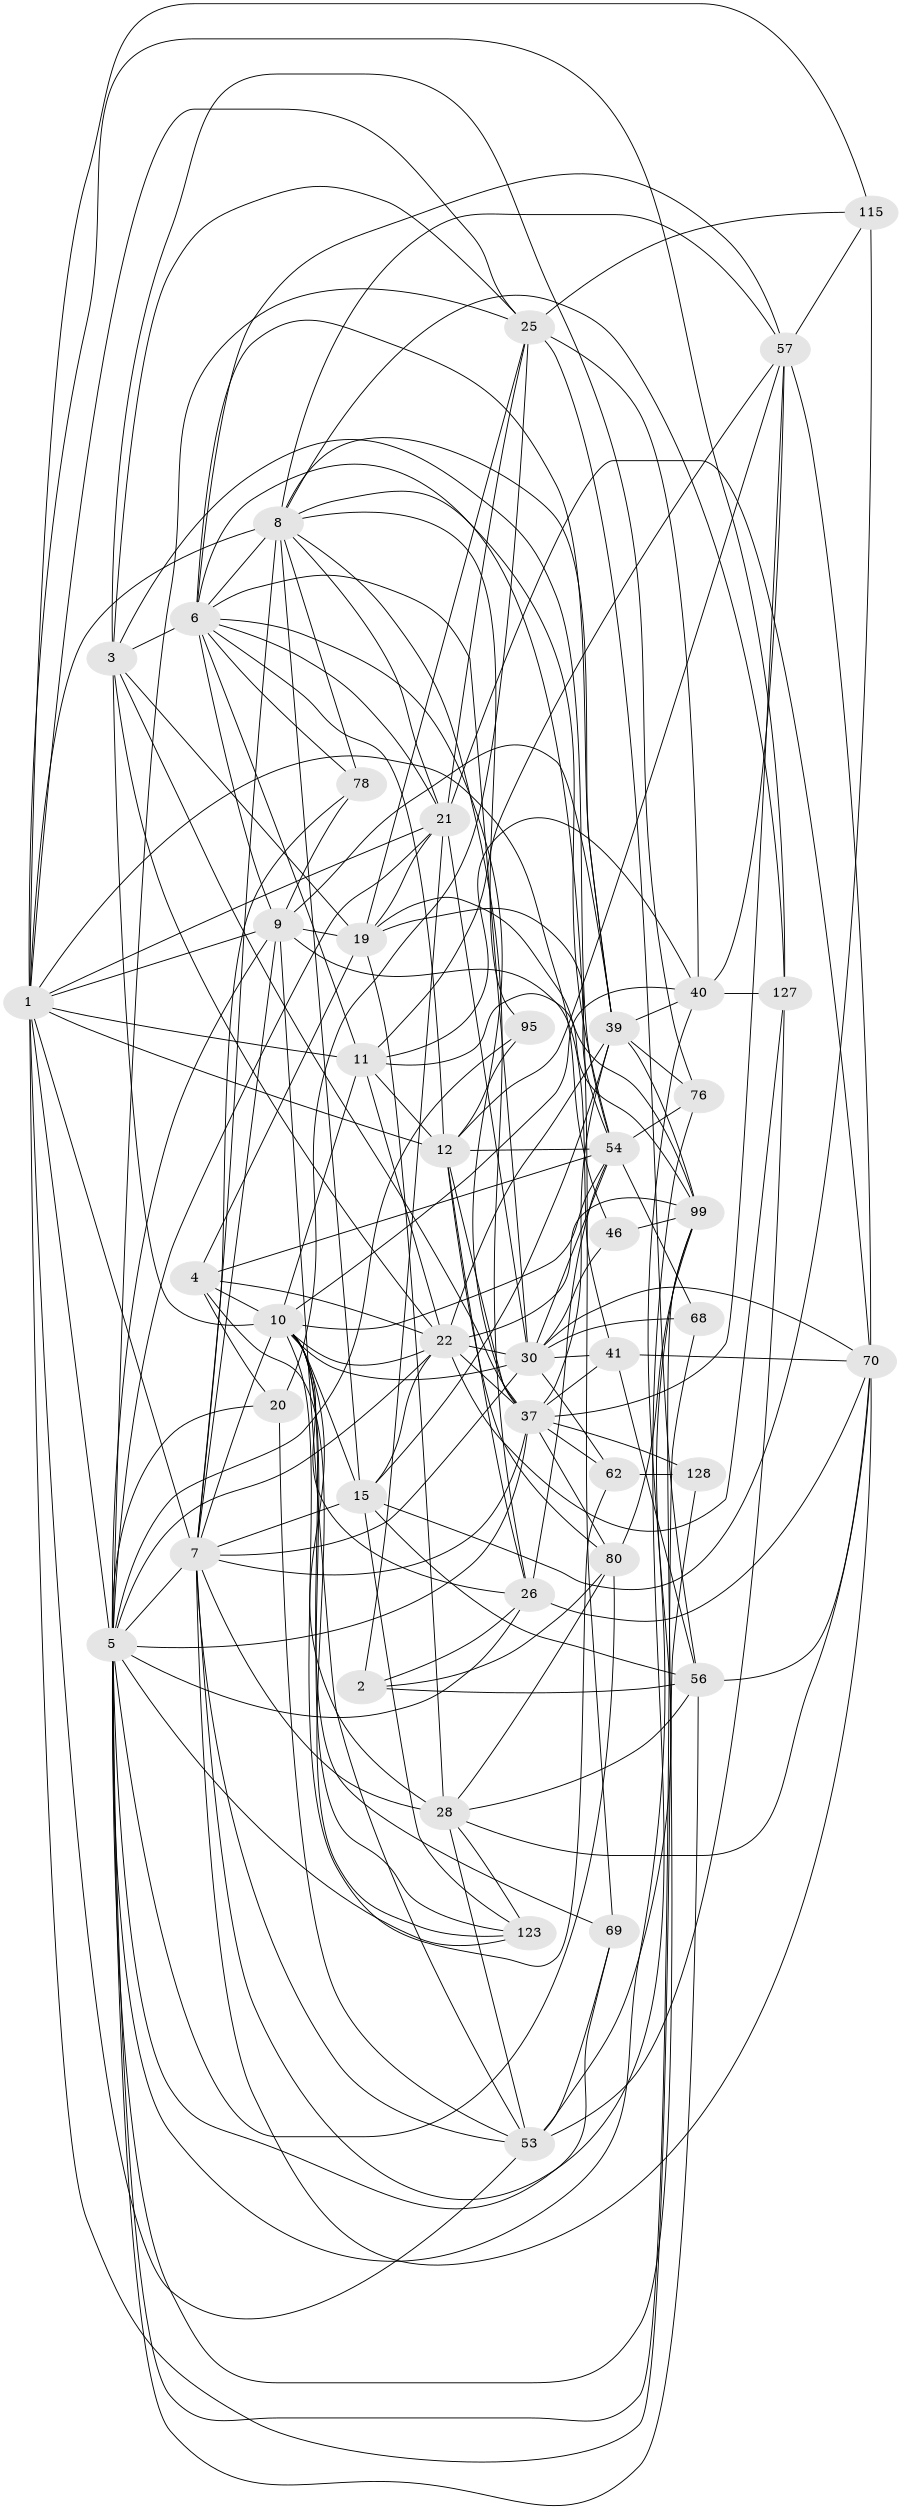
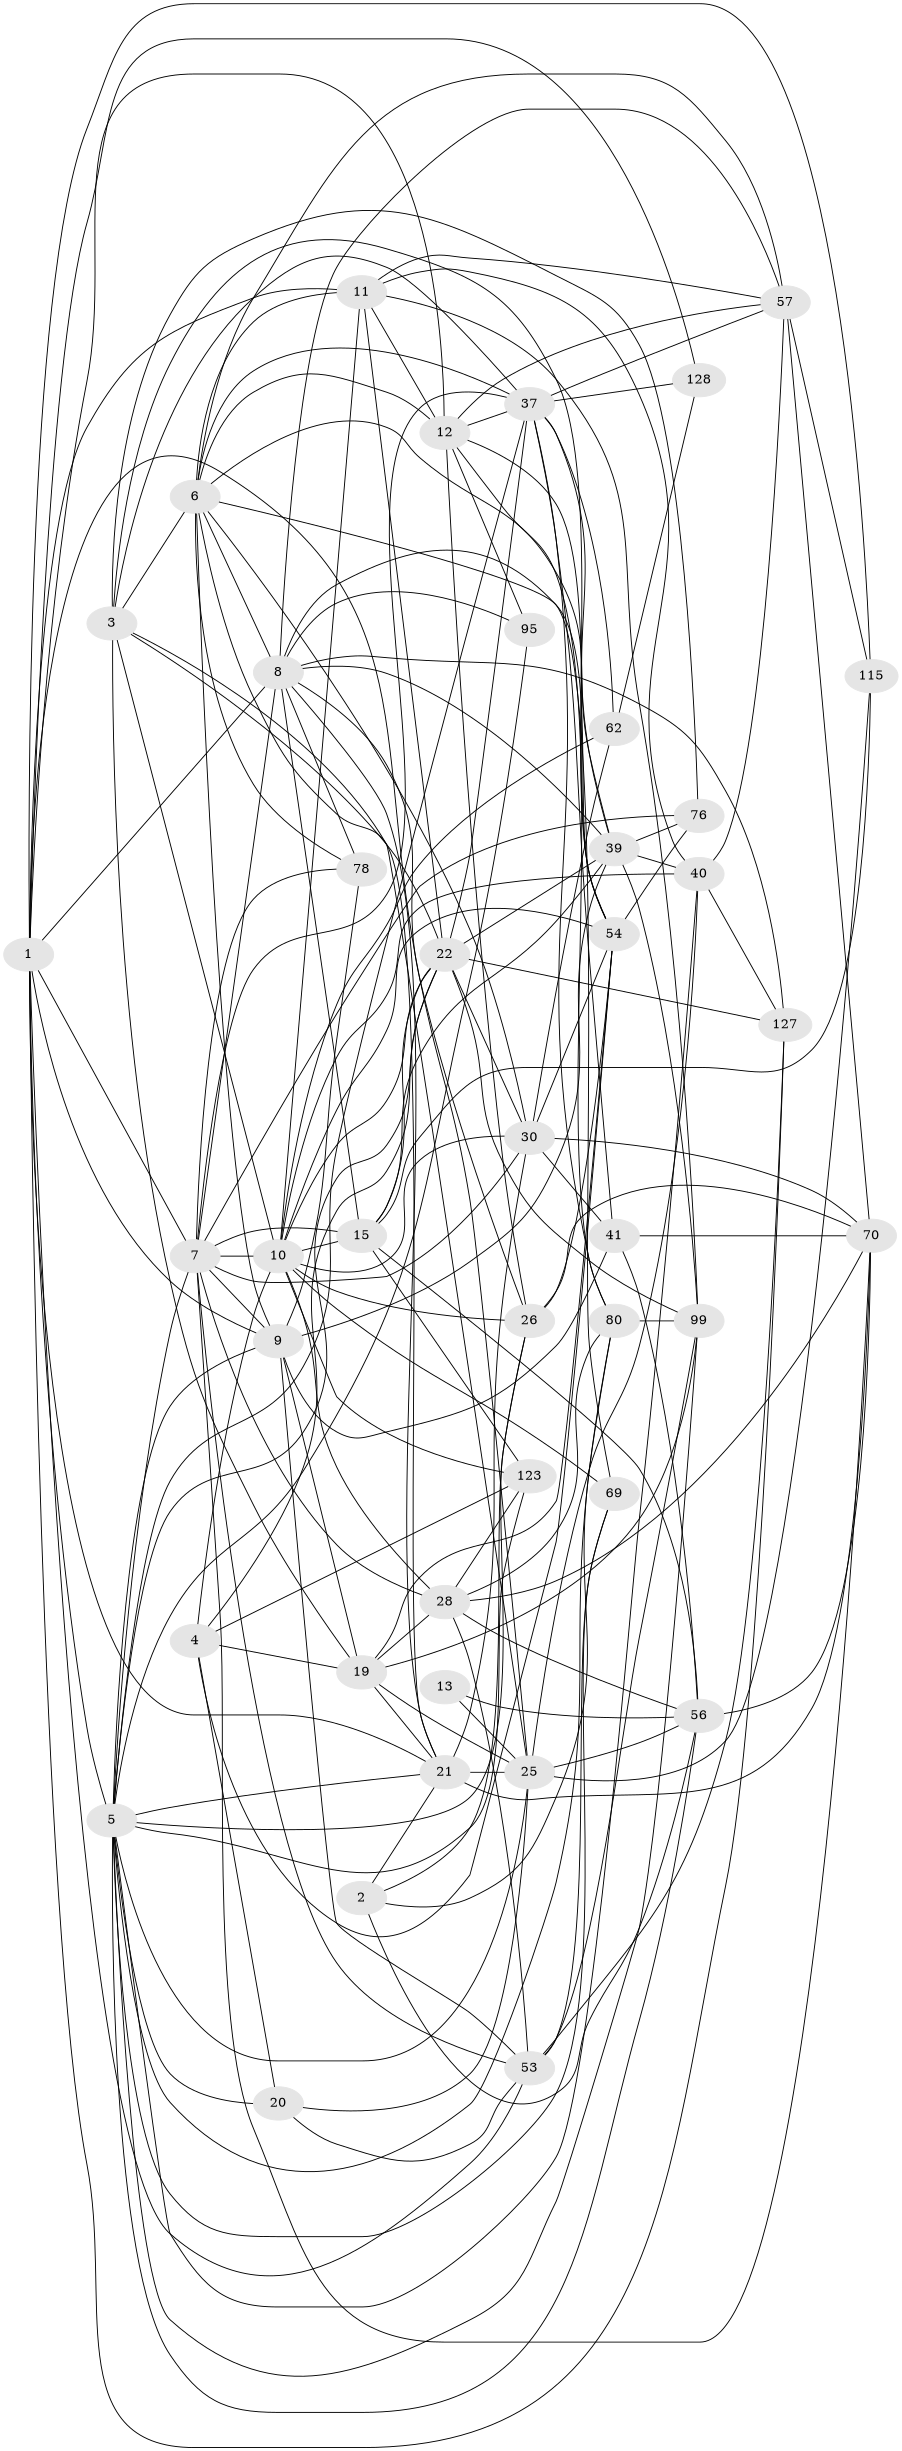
node "46": removed
node "68": removed
node "13": added
